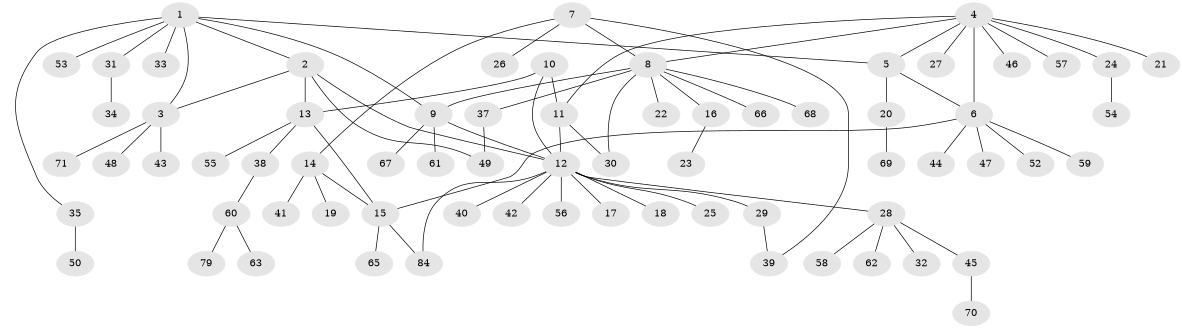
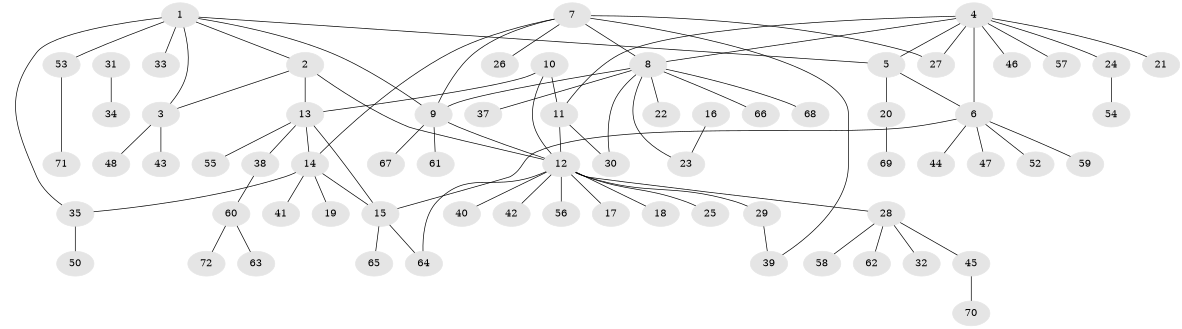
edge "7" -- "27": added
edge "1" -- "31": removed
edge "7" -- "9": added
edge "8" -- "16": now "8" -- "23"
edge "3" -- "71": now "53" -- "71"
edge "13" -- "14": added
node "49": removed
edge "14" -- "35": added
node "79": label "79" -> "72"
node "84": label "84" -> "64"
